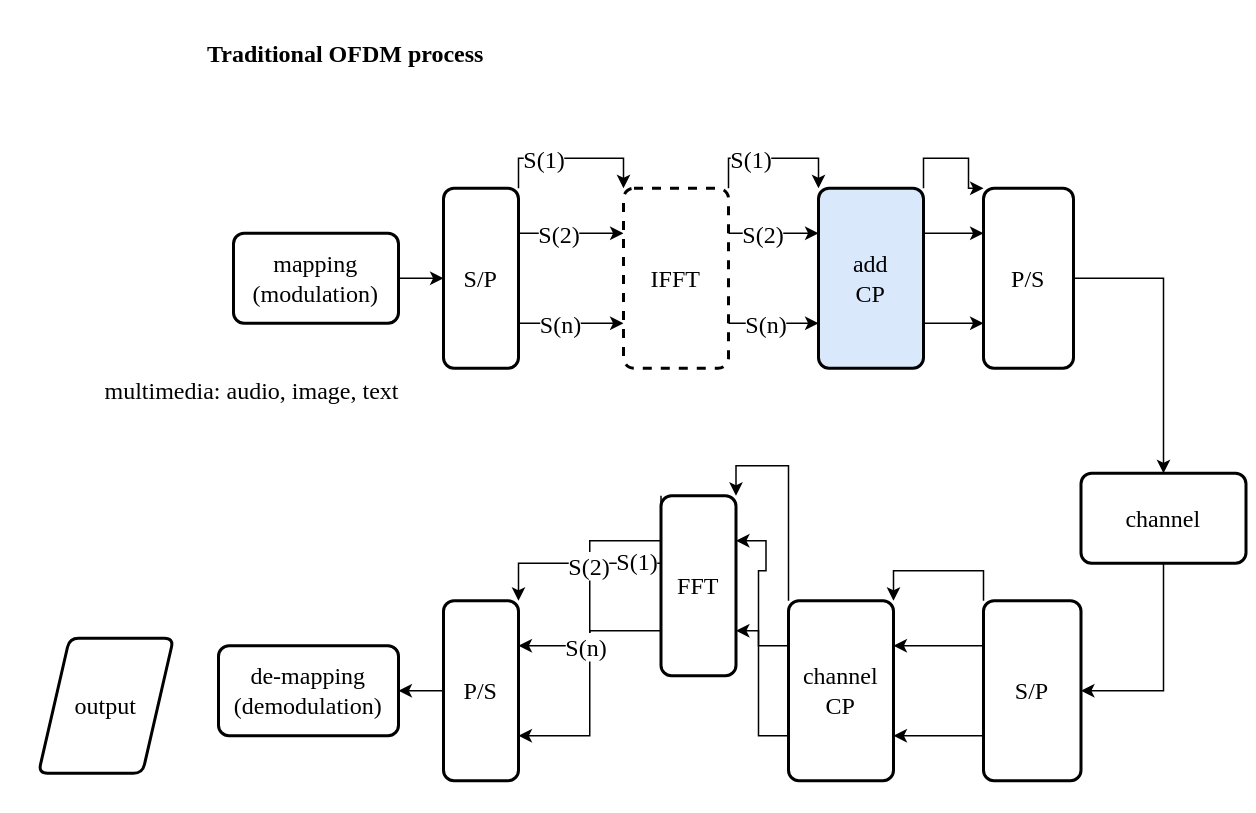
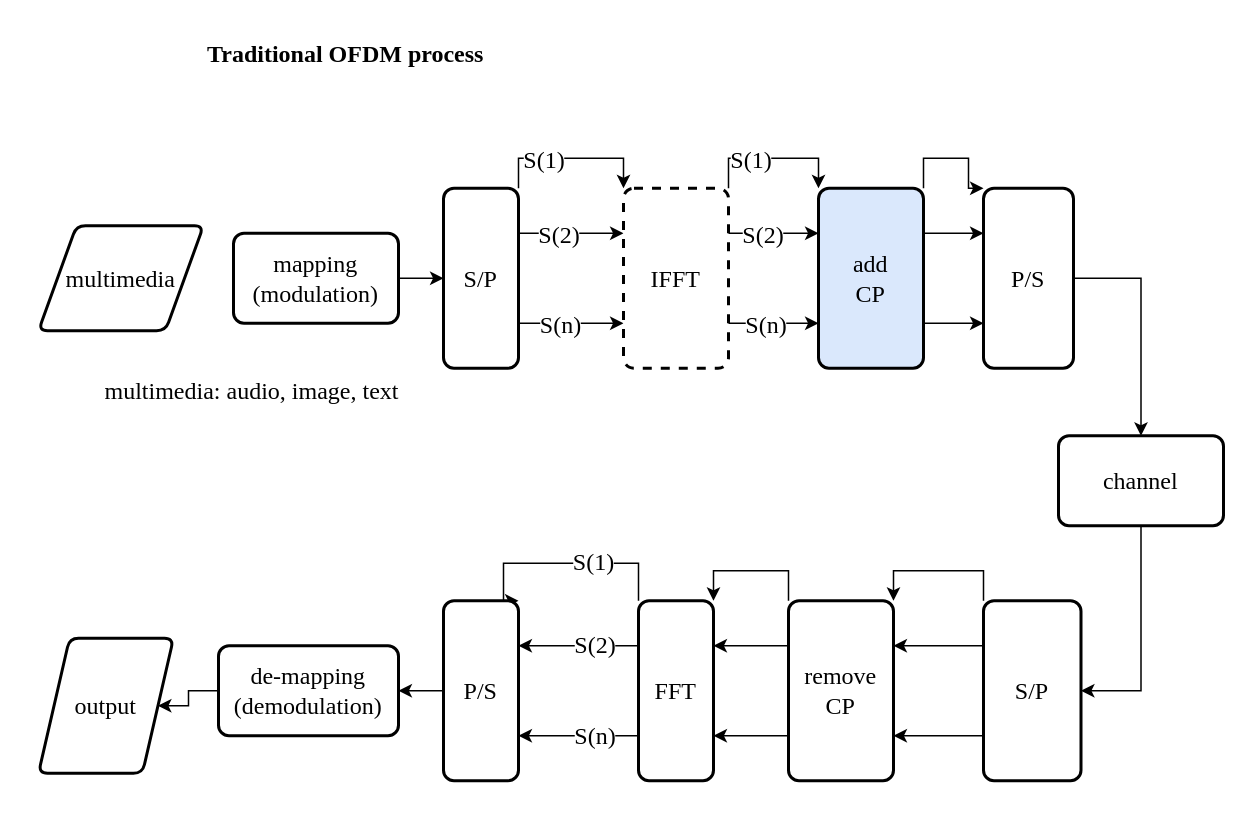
node "multimedia": added
node "channel": moved (1163, 518) -> (1141, 481)
node "FFT": moved (698, 586) -> (676, 691)
node "channel CP": label "channel CP" -> "remove CP"
edge "de-mapping (demodulation)" -> "output": added
